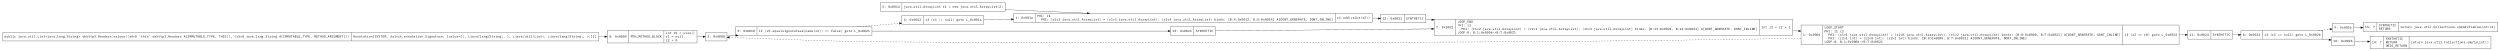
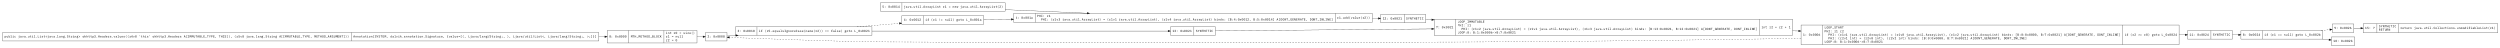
node "7: 0x0021": text "LOOP_END" -> "LOOP_IMMUTABLE"
node "14: ?": removed
